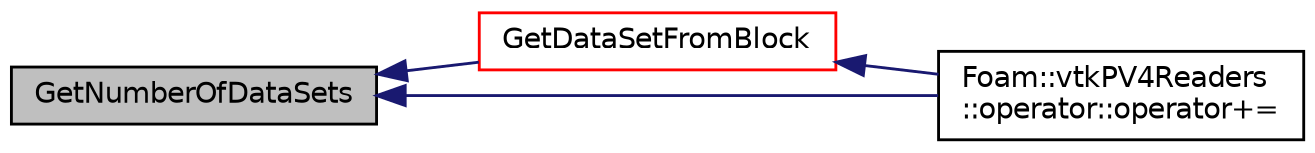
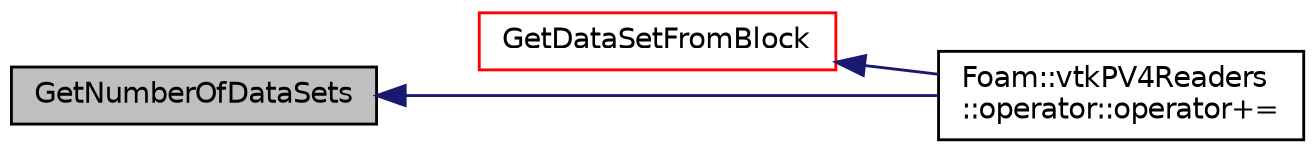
edge "GetDataSetFromBlock" -> "GetNumberOfDataSets": removed
